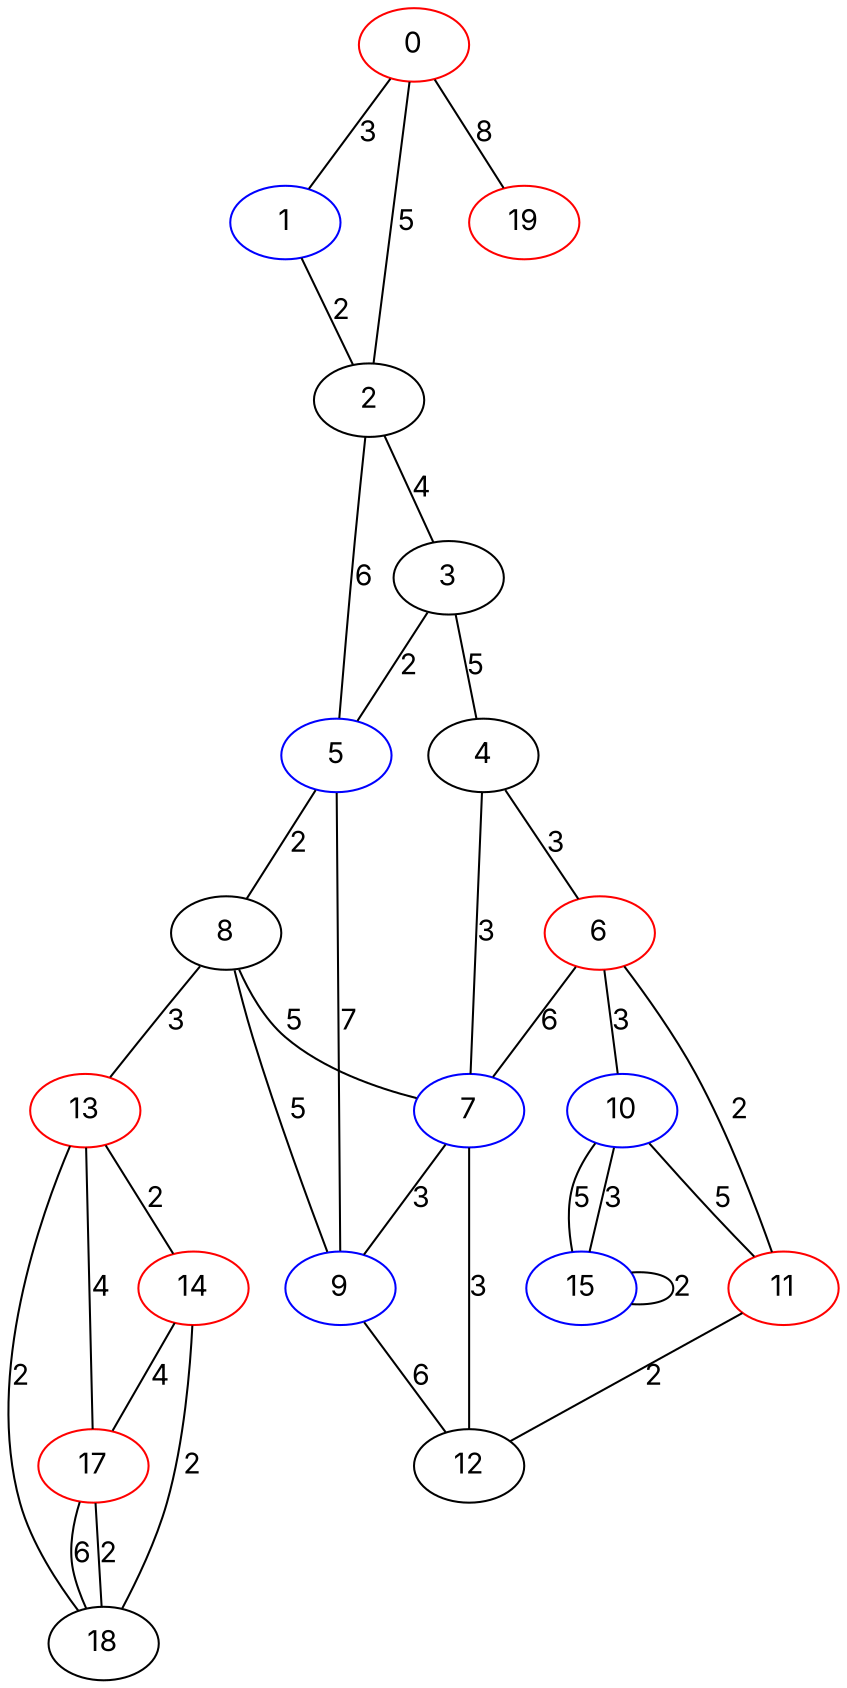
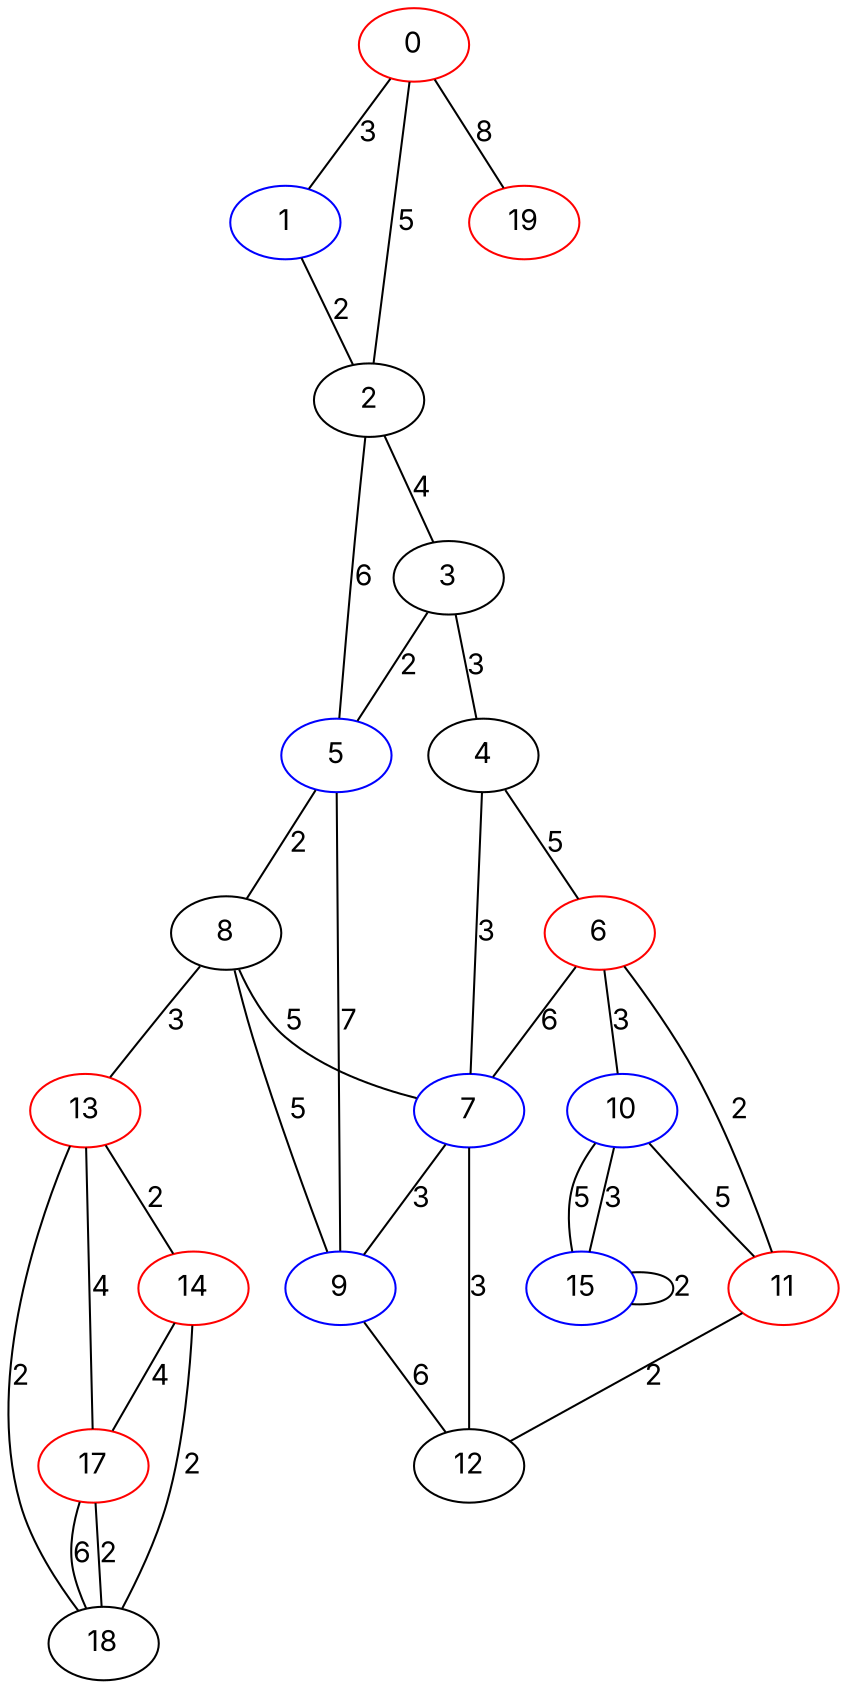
edge "3" -- "4": label "5" -> "3"
edge "4" -- "6": label "3" -> "5"
